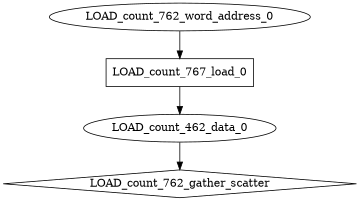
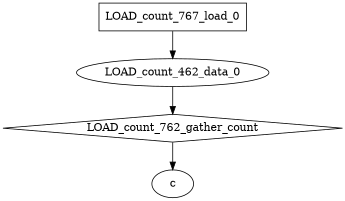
node "LOAD_count_762_word_address_0": removed
node "c": added
node "LOAD_count_762_gather_scatter": label "LOAD_count_762_gather_scatter" -> "LOAD_count_762_gather_count"
